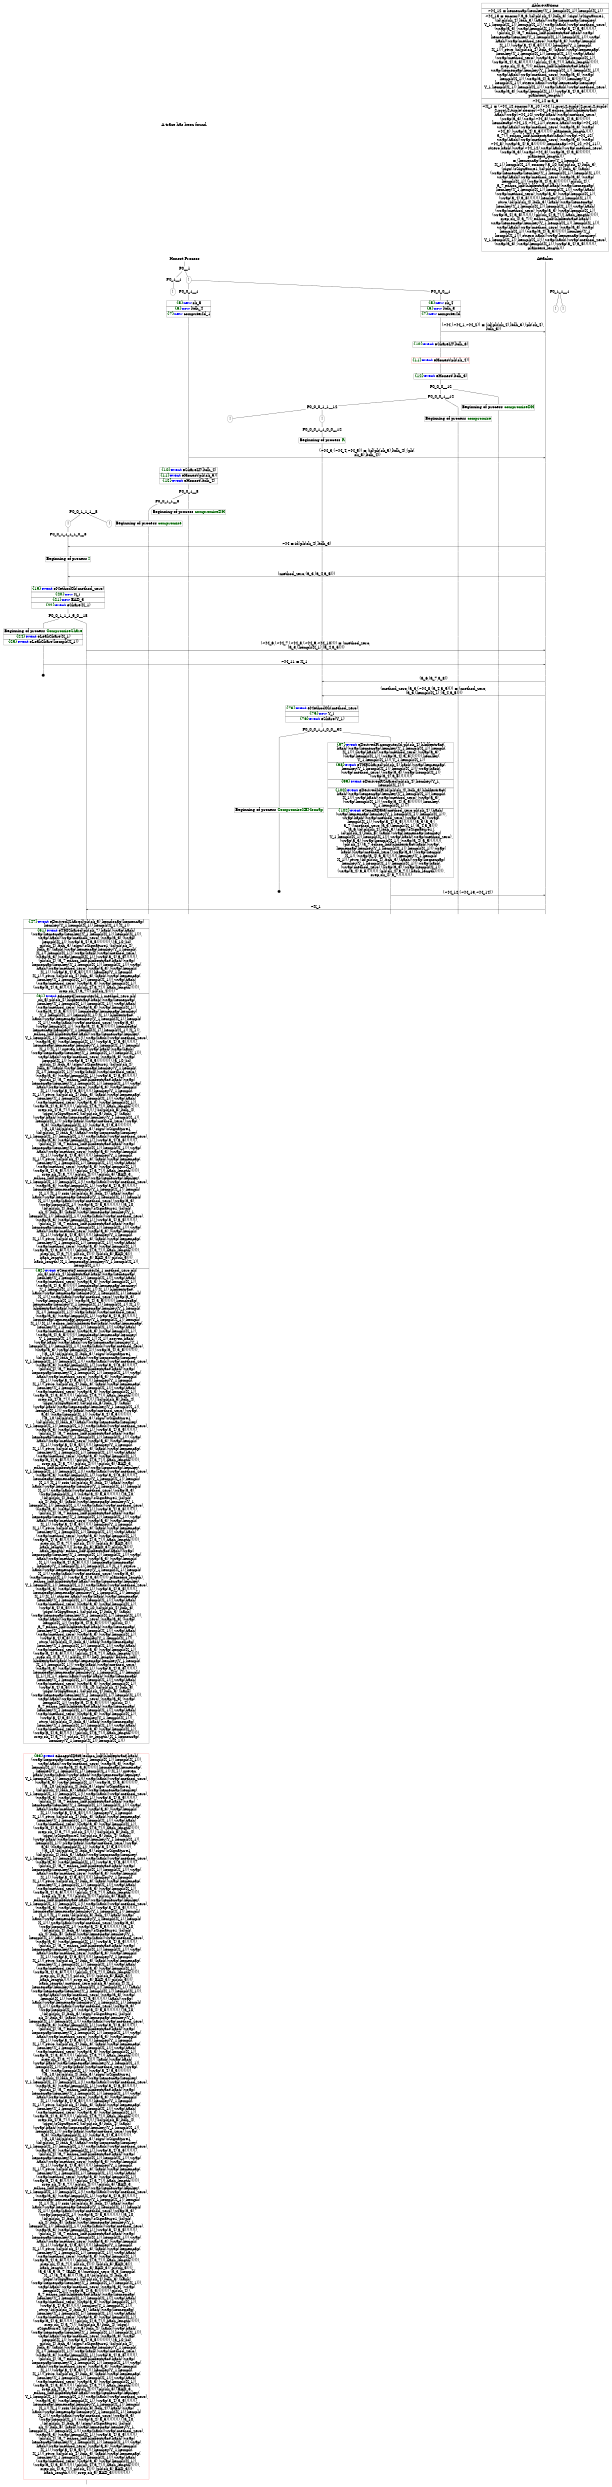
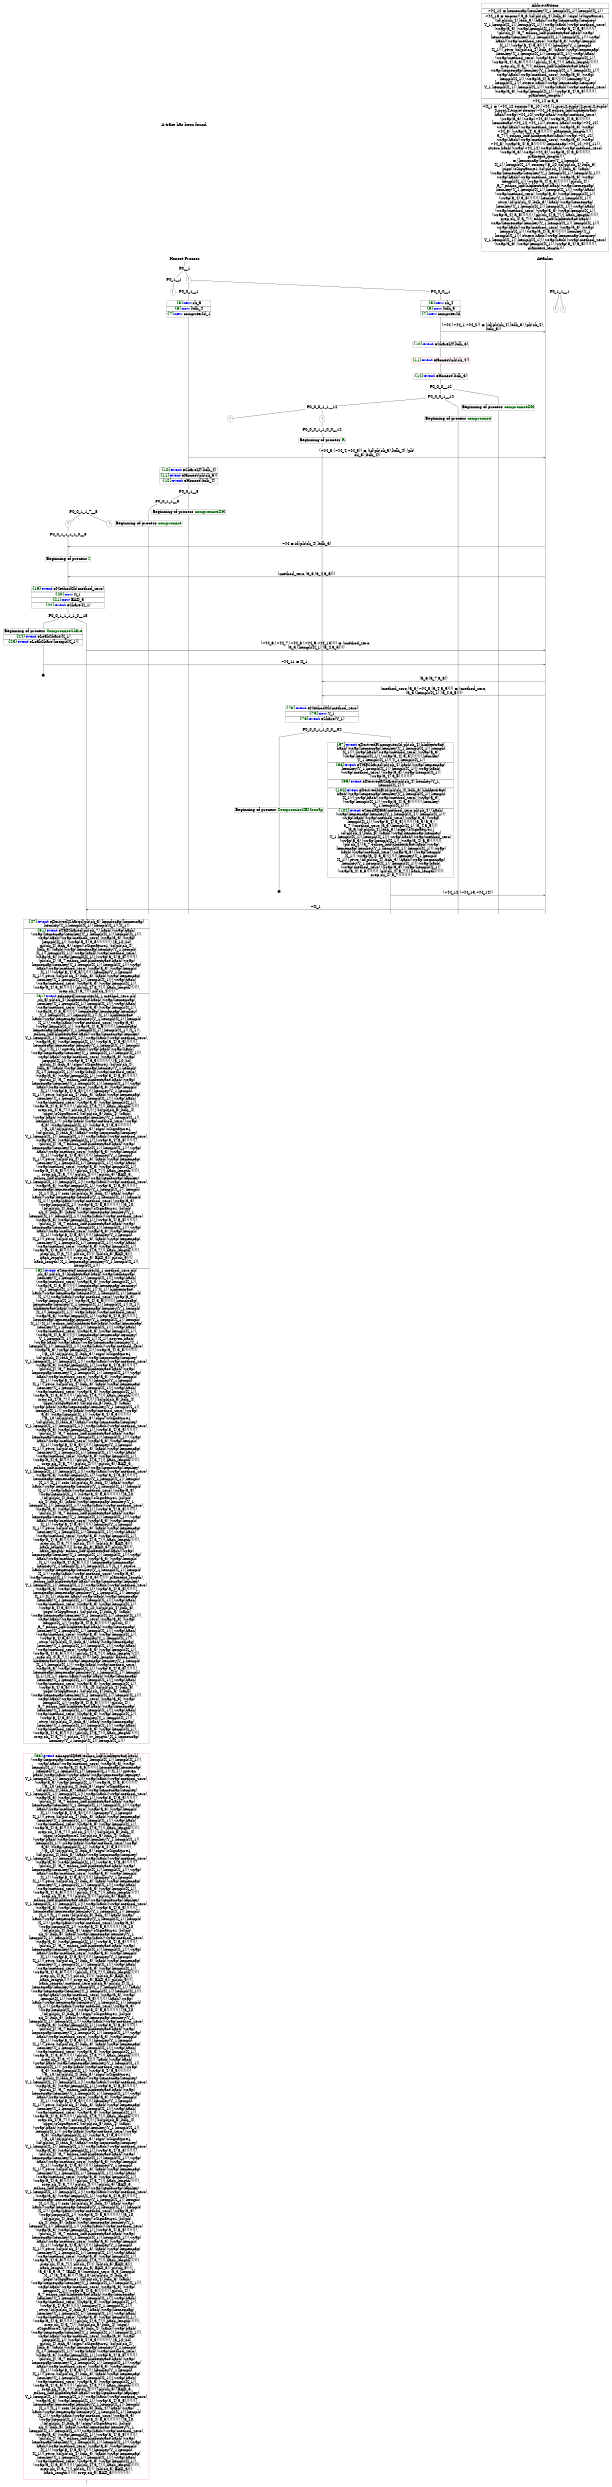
node "P0_0_1_1_1__8": label "P0_0_1_1_1__8" -> "P0_0_1_1_7__8"
node "P0_0_1_1_1_5_0__18": label "P0_0_1_1_1_5_0__18" -> "P0_0_1_1_1_1_0__18"
